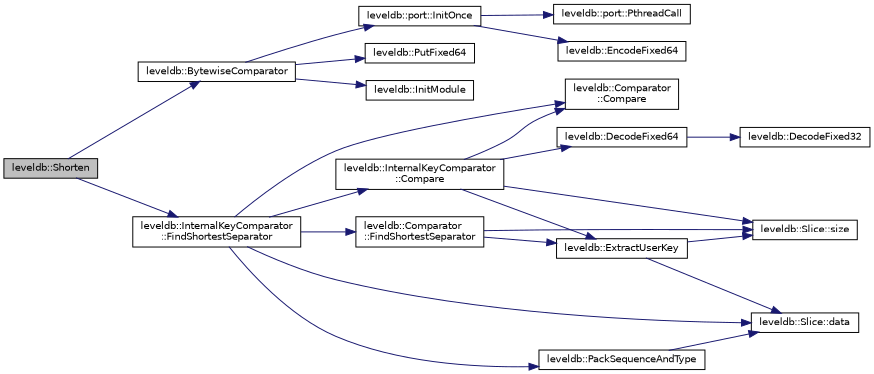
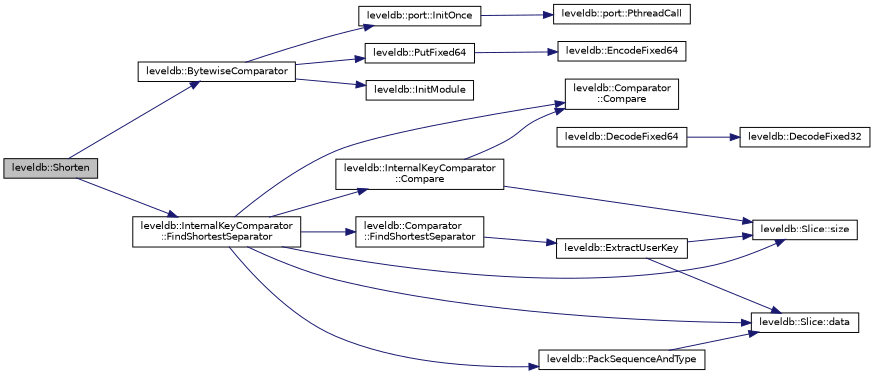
edge "leveldb::port::InitOnce" -> "leveldb::EncodeFixed64": now "leveldb::PutFixed64" -> "leveldb::EncodeFixed64"
edge "leveldb::InternalKeyComparator ::Compare" -> "leveldb::DecodeFixed64": removed
edge "leveldb::InternalKeyComparator ::Compare" -> "leveldb::ExtractUserKey": removed
edge "leveldb::Comparator ::FindShortestSeparator" -> "leveldb::Slice::size": now "leveldb::InternalKeyComparator ::FindShortestSeparator" -> "leveldb::Slice::size"
